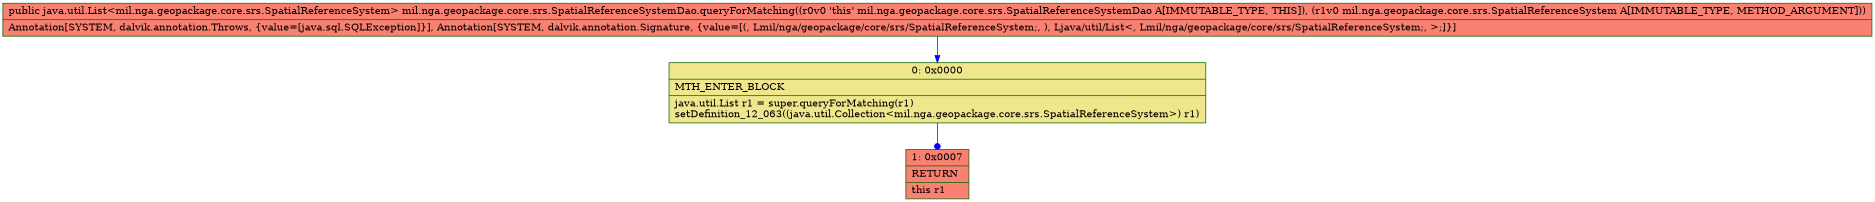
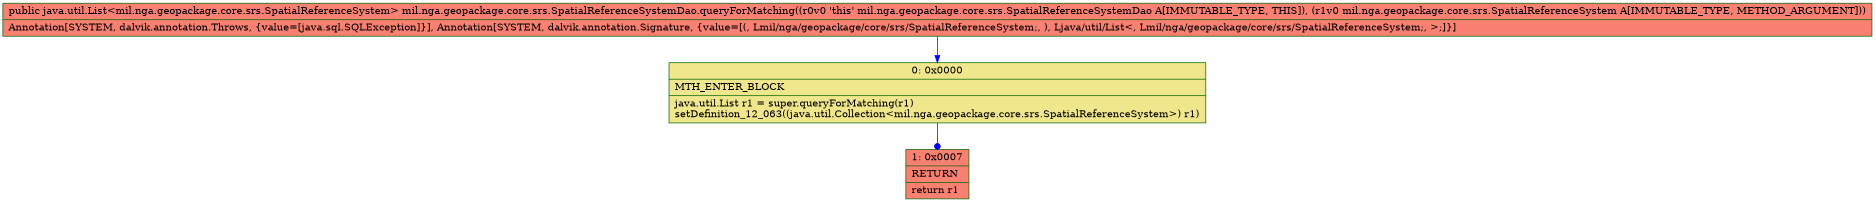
node "1: 0x0007": text "this r1" -> "return r1"
